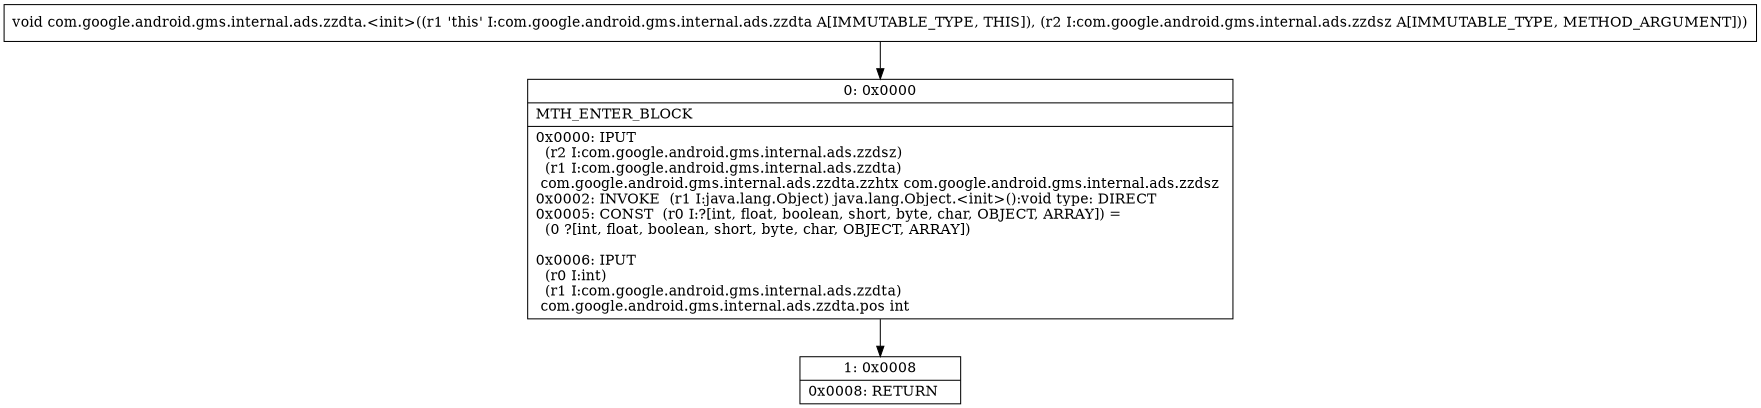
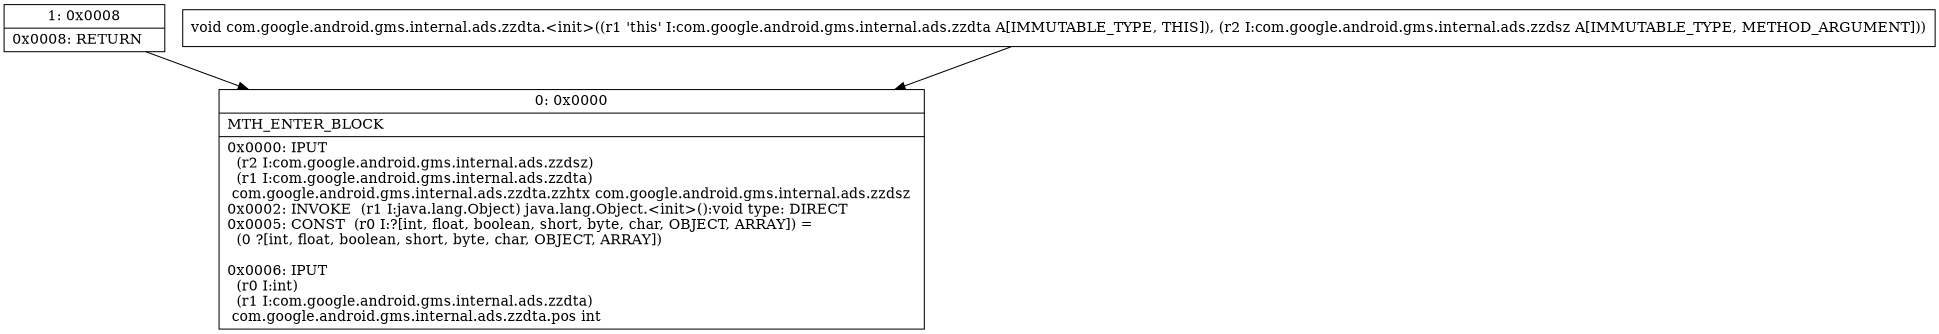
edge "0: 0x0000" -> "1: 0x0008": reversed
